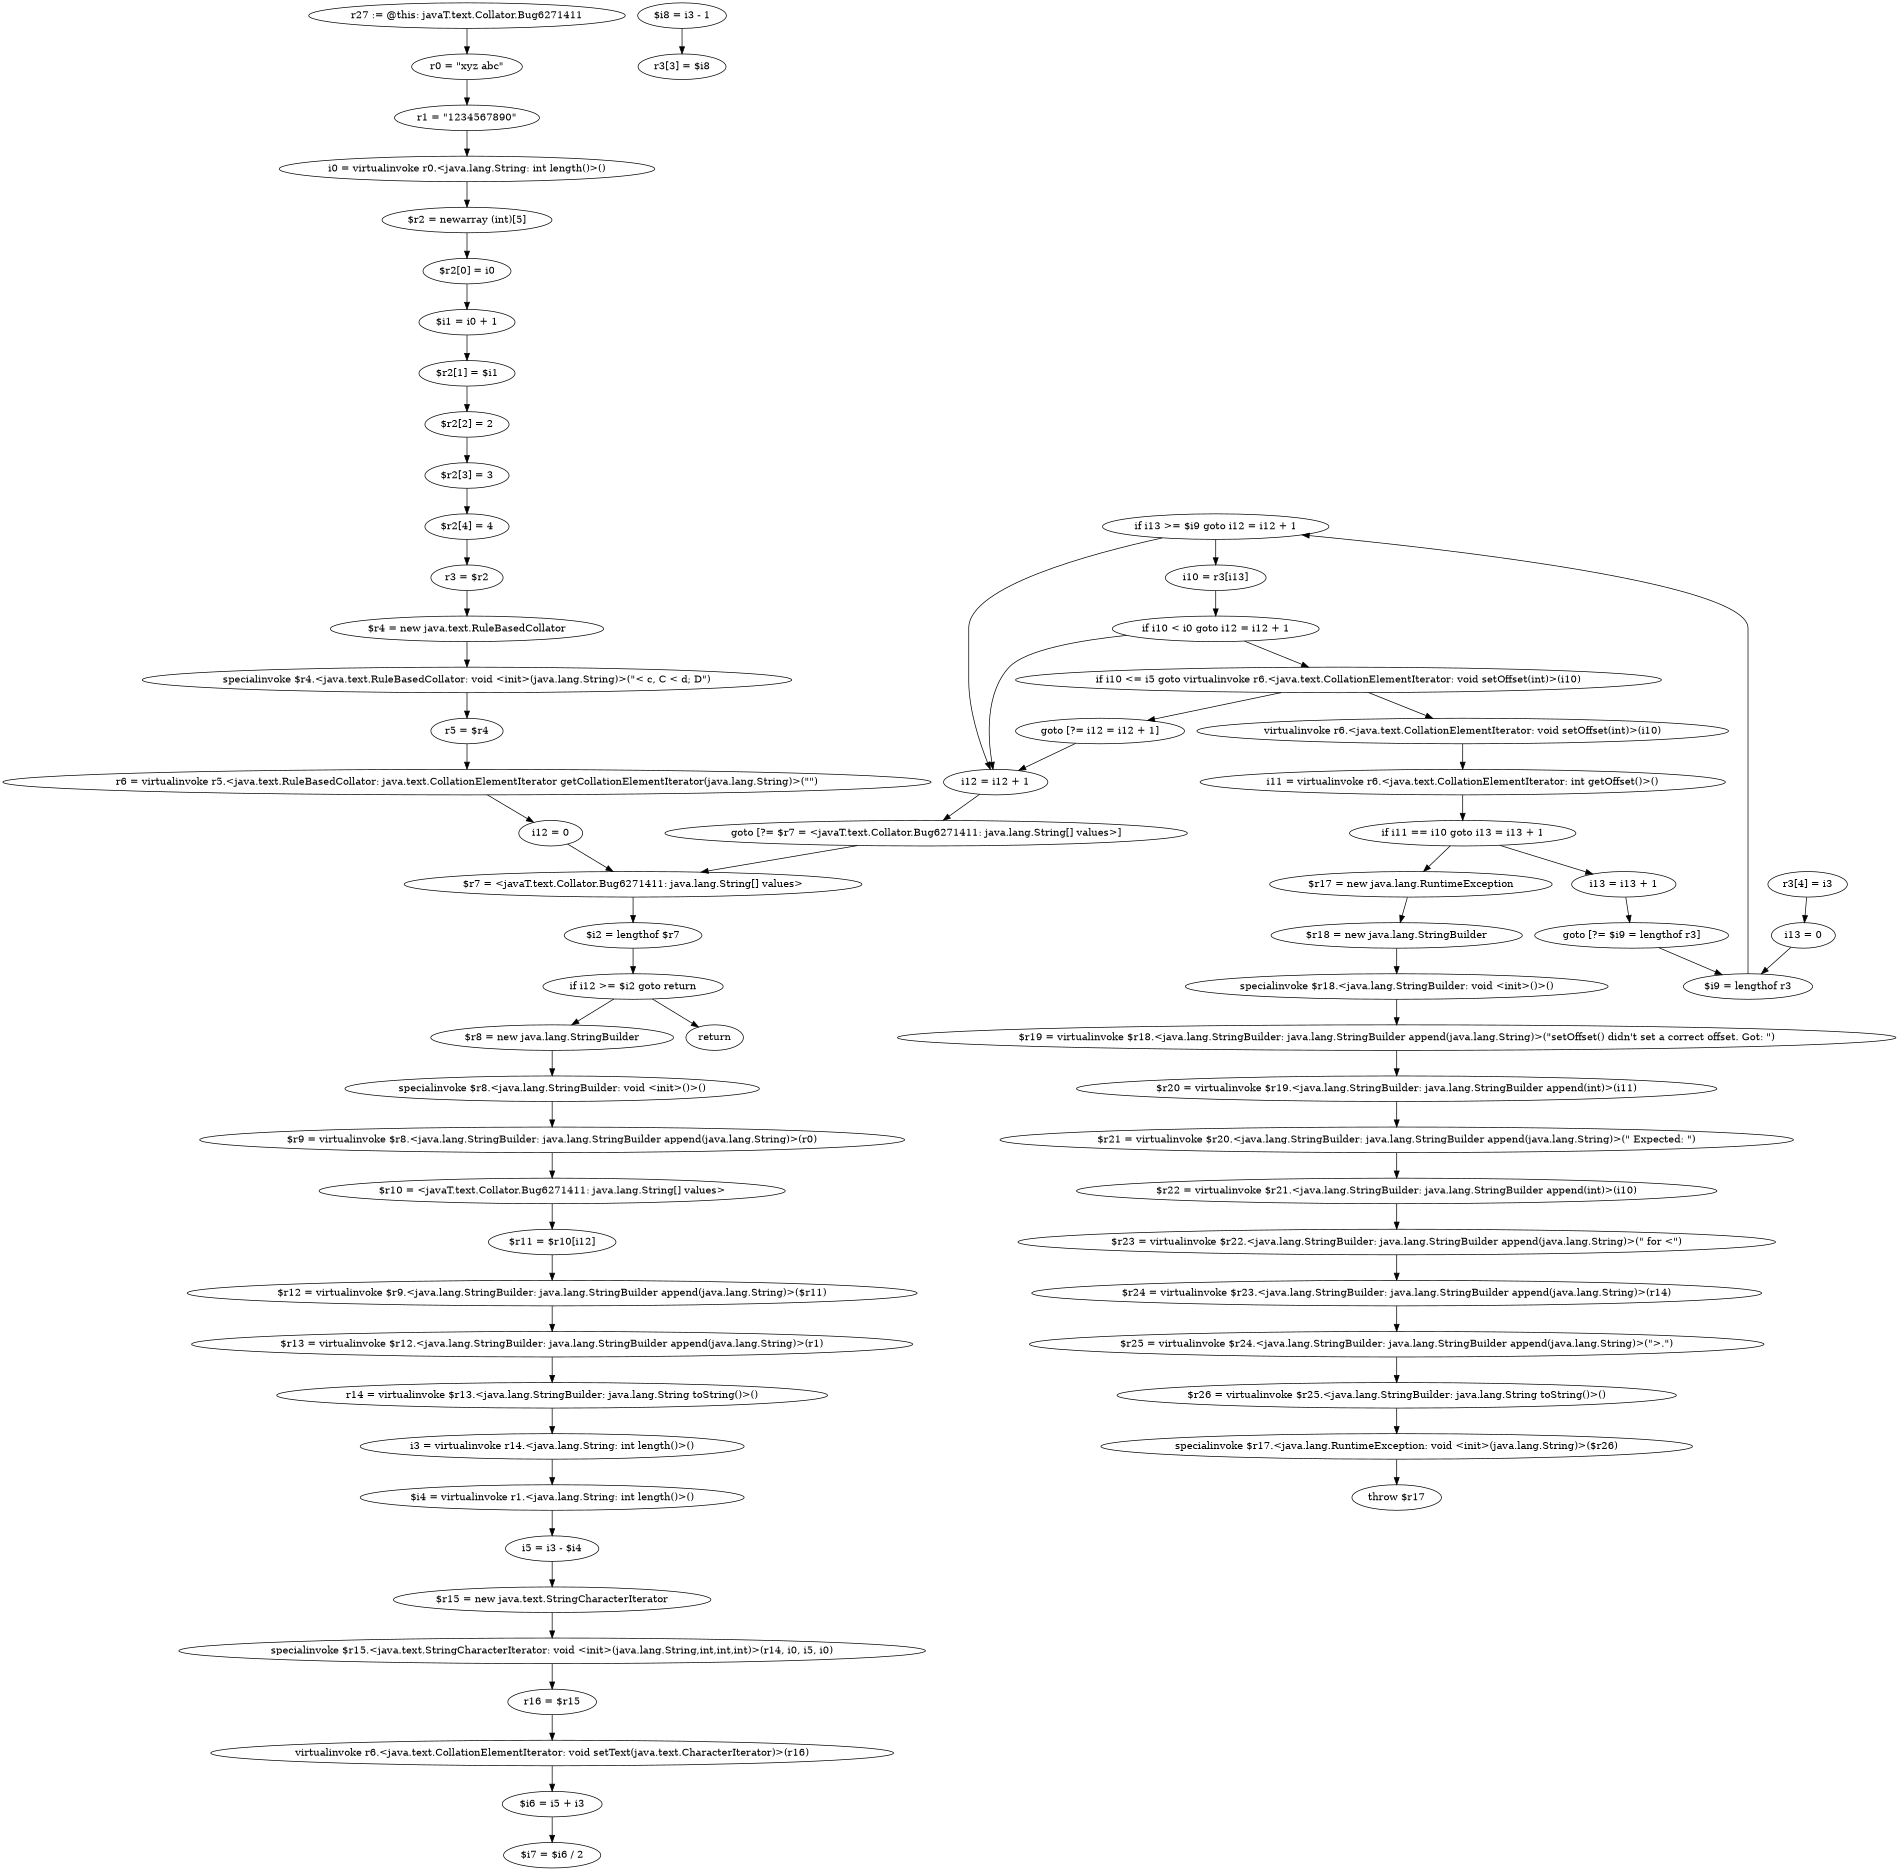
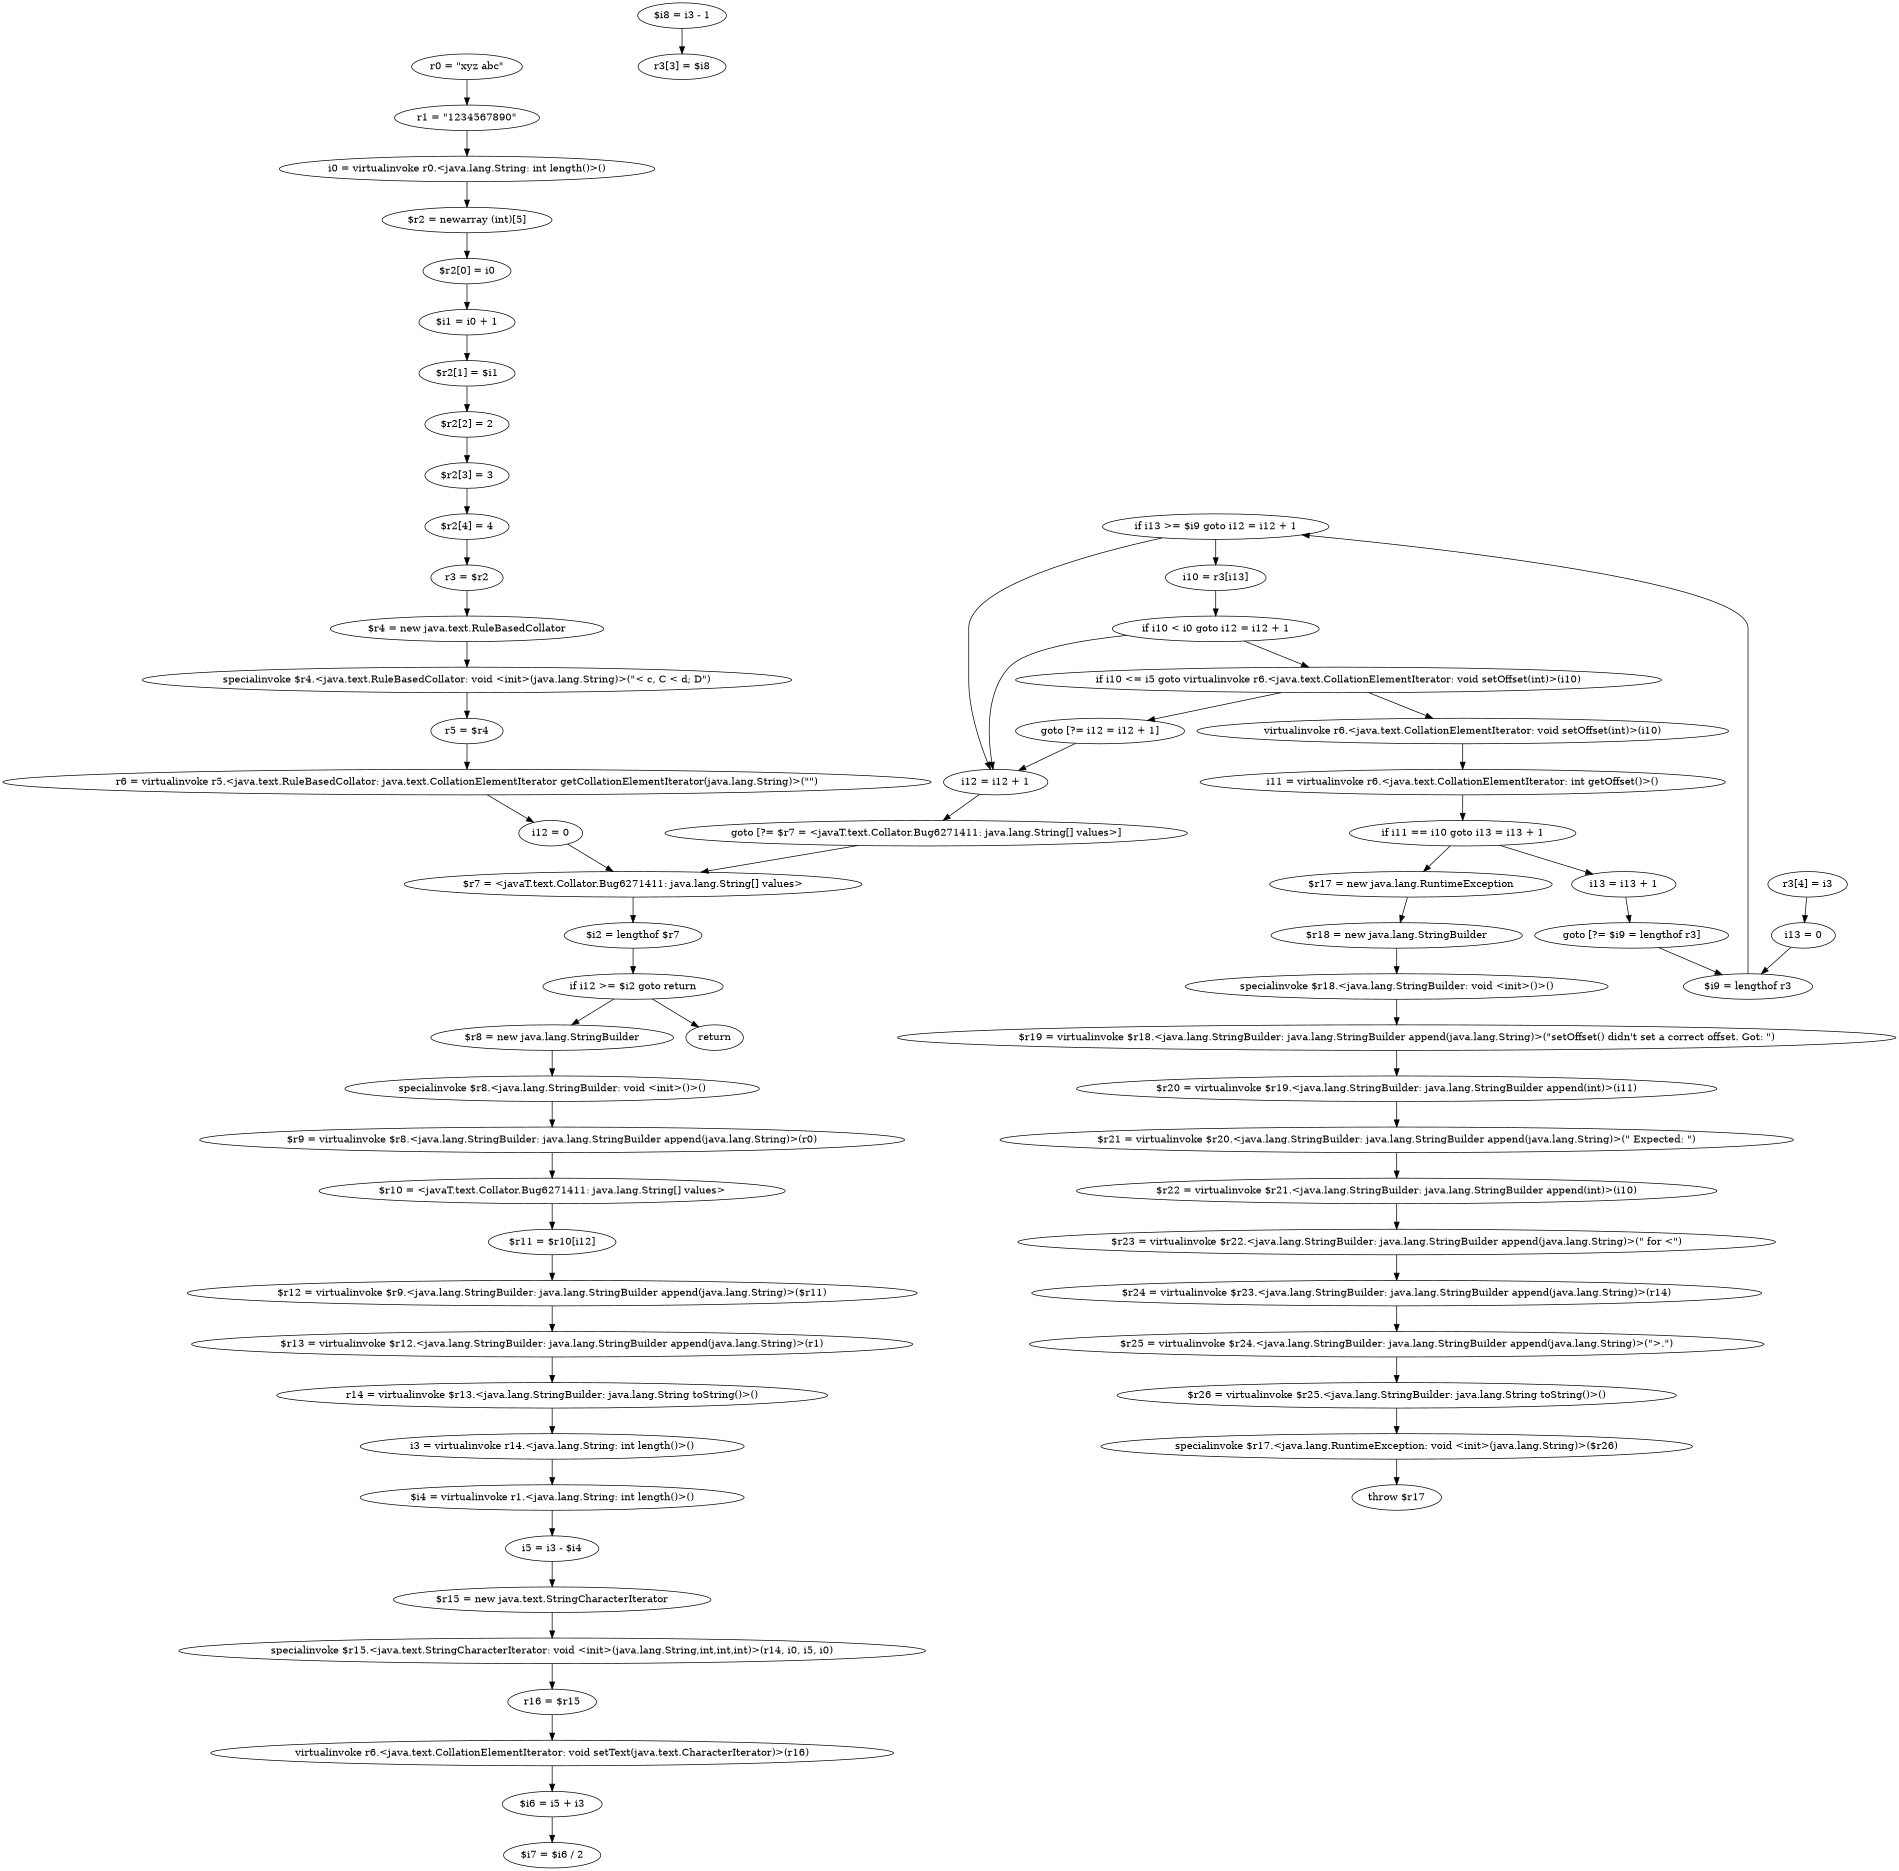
node "r27 := @this: javaT.text.Collator.Bug6271411": removed
